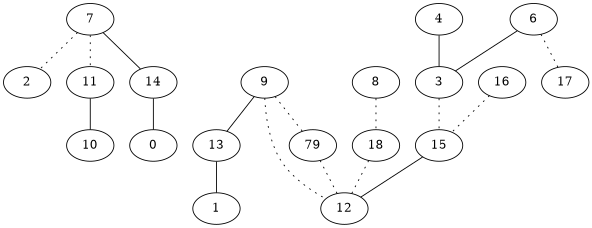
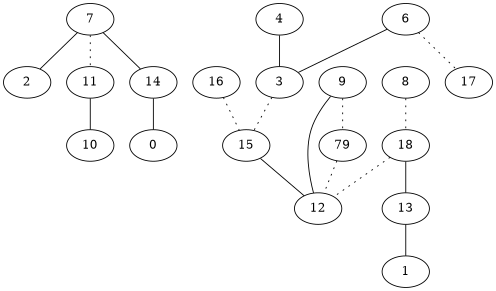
edge "7" -- "2": style dotted -> solid
edge "9" -- "13": now "18" -- "13"
edge "9" -- "12": style dotted -> solid
